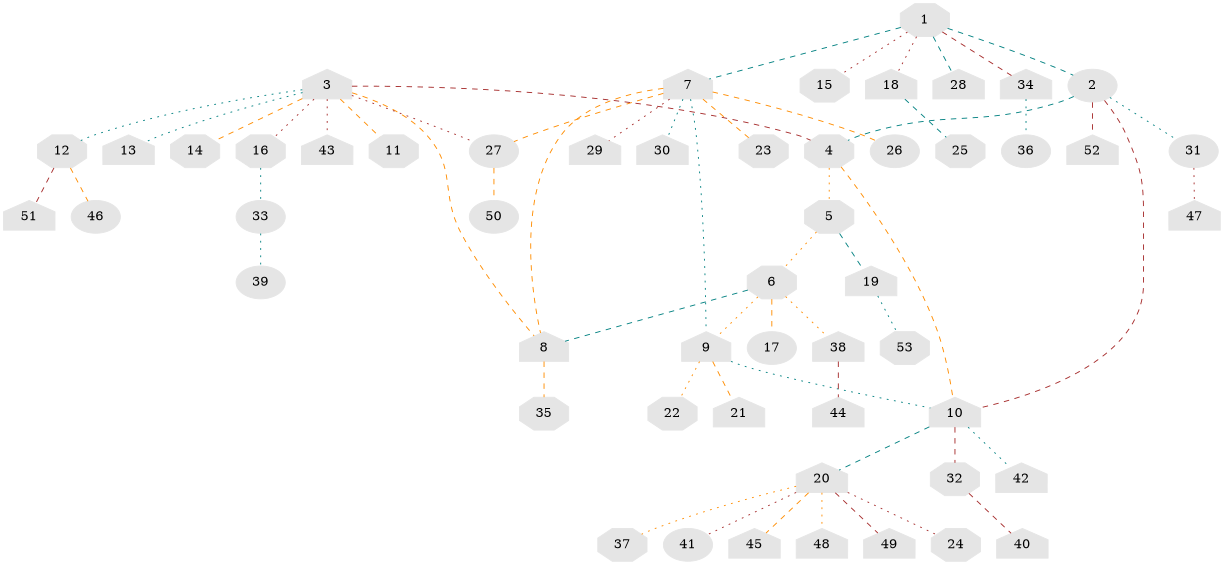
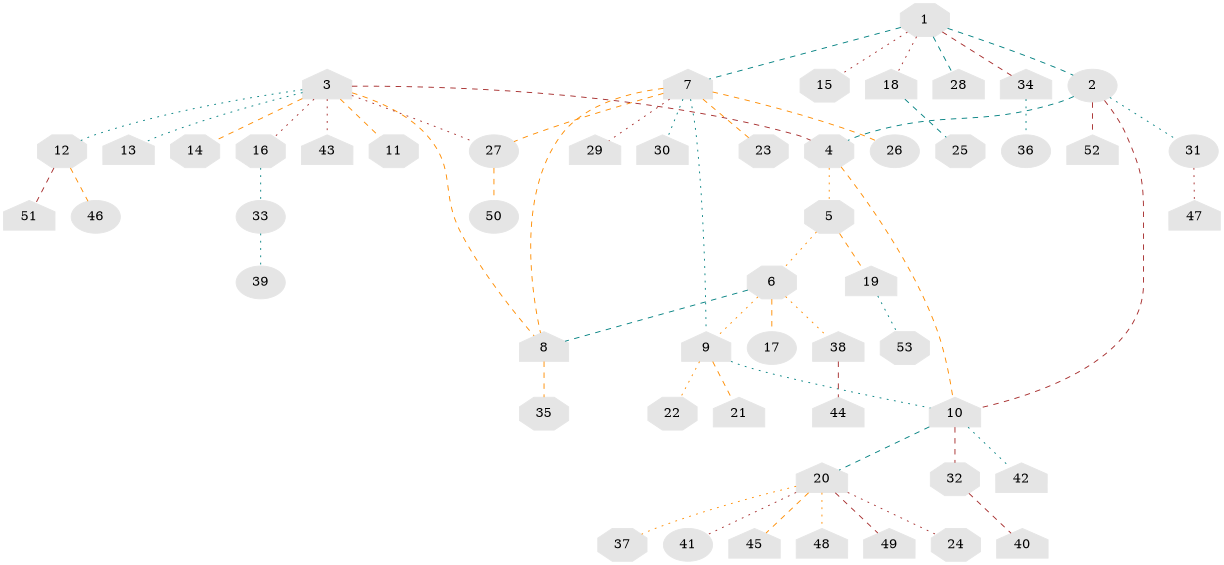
edge "5" -- "19": color teal -> darkorange
